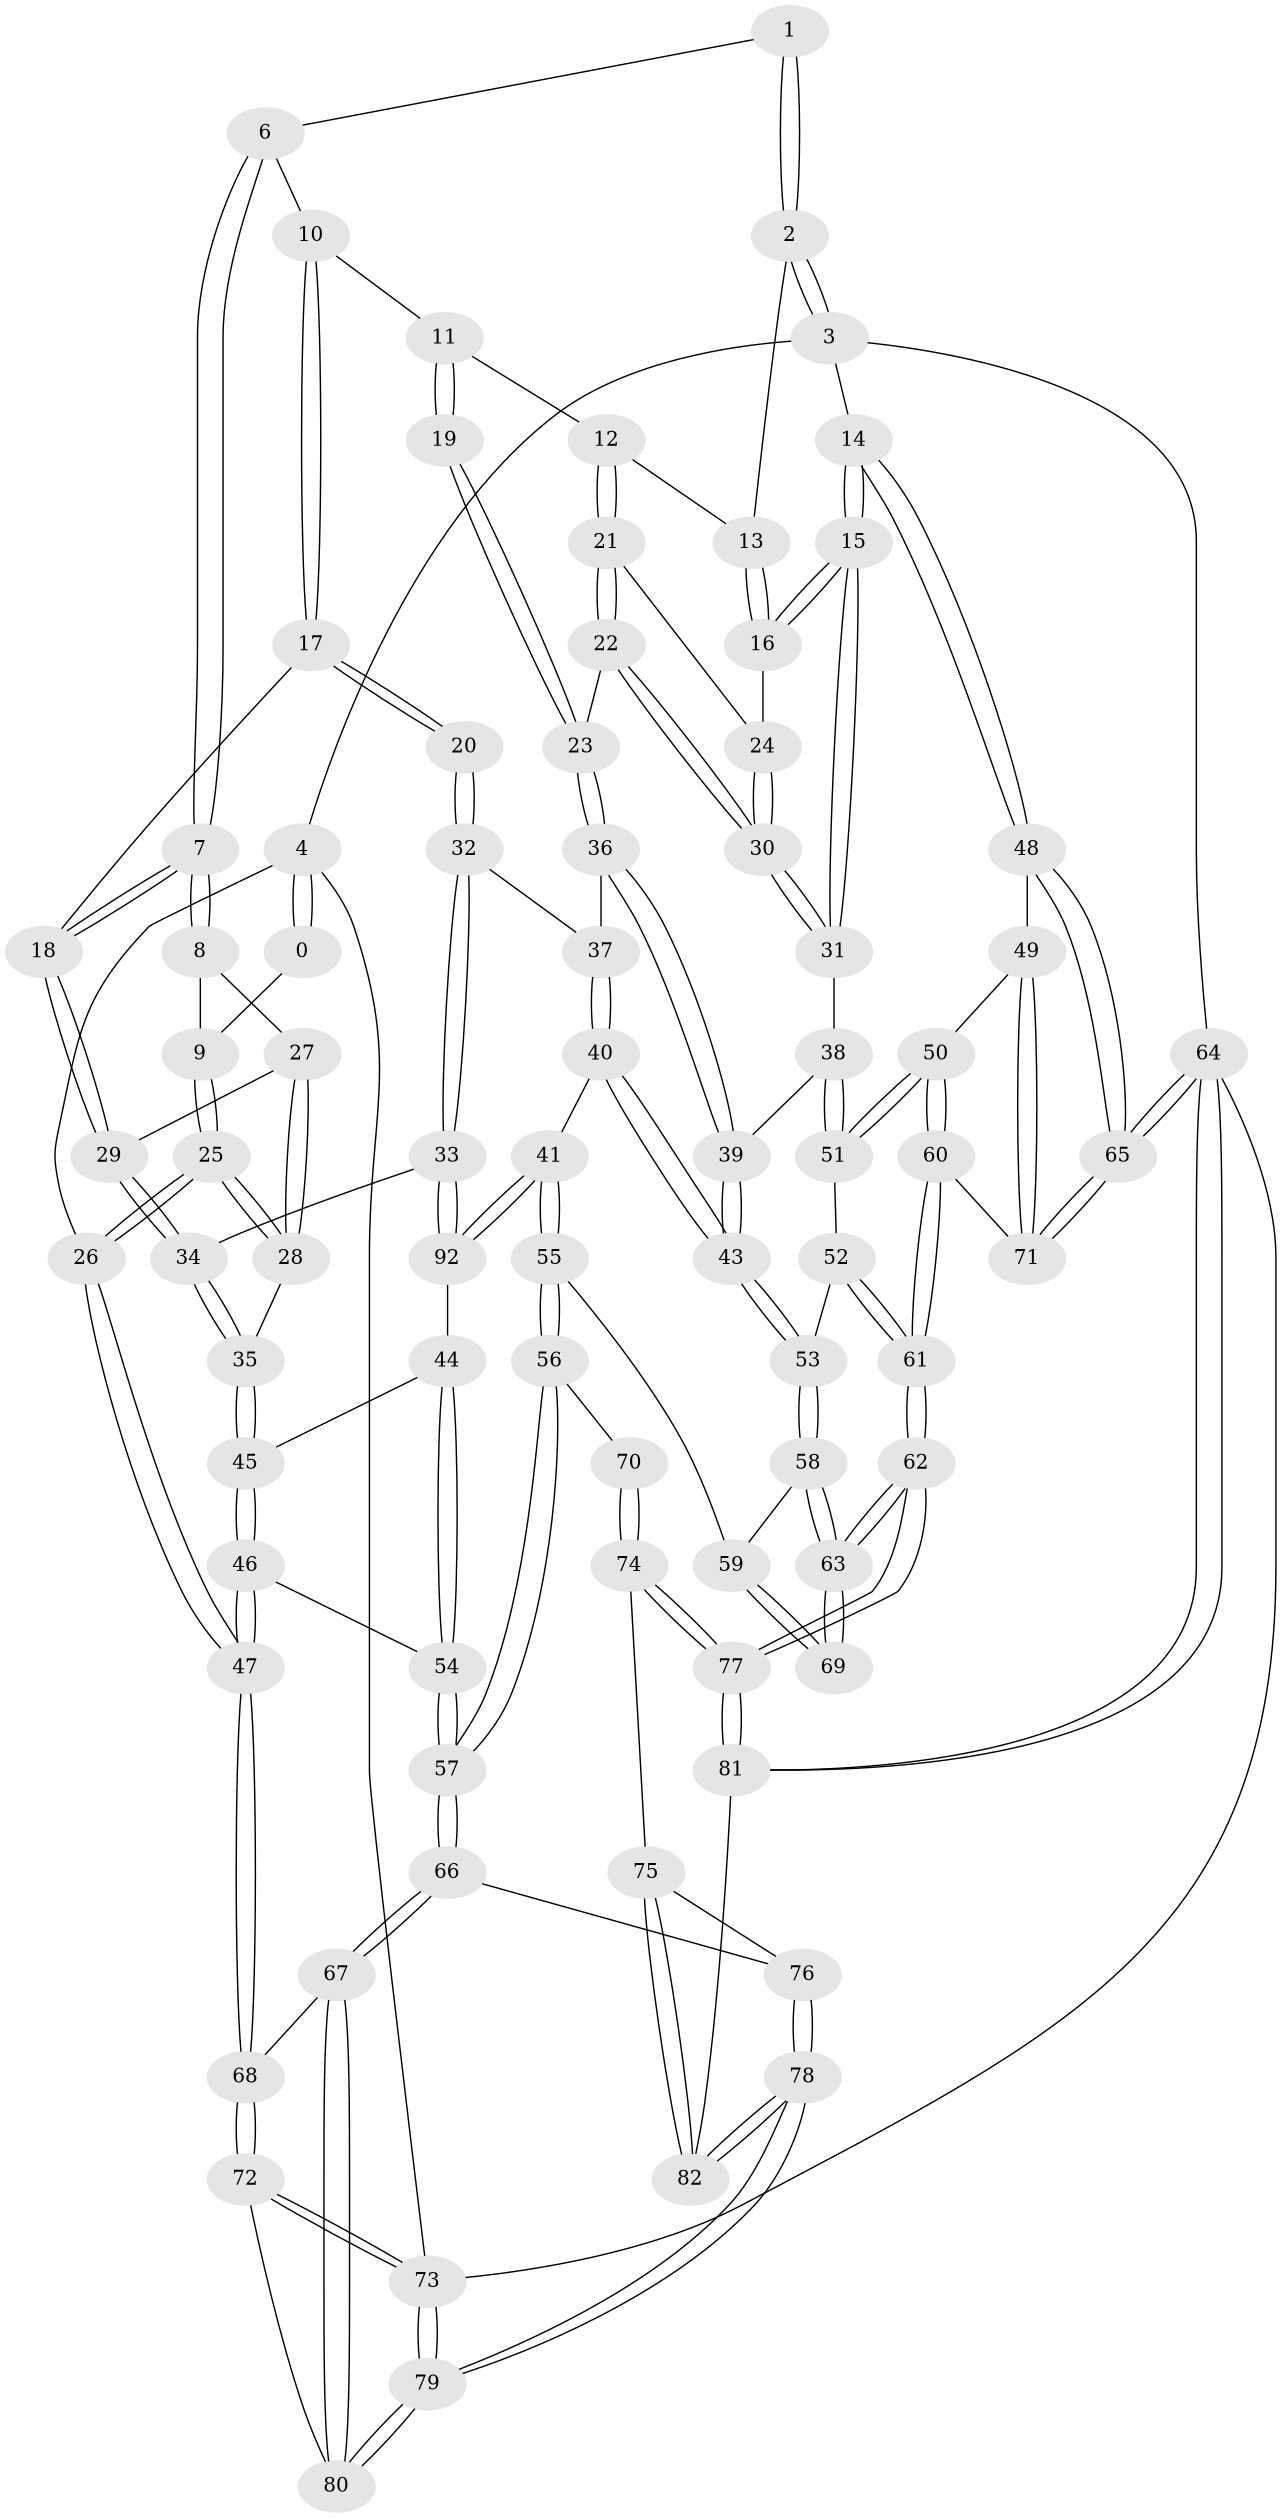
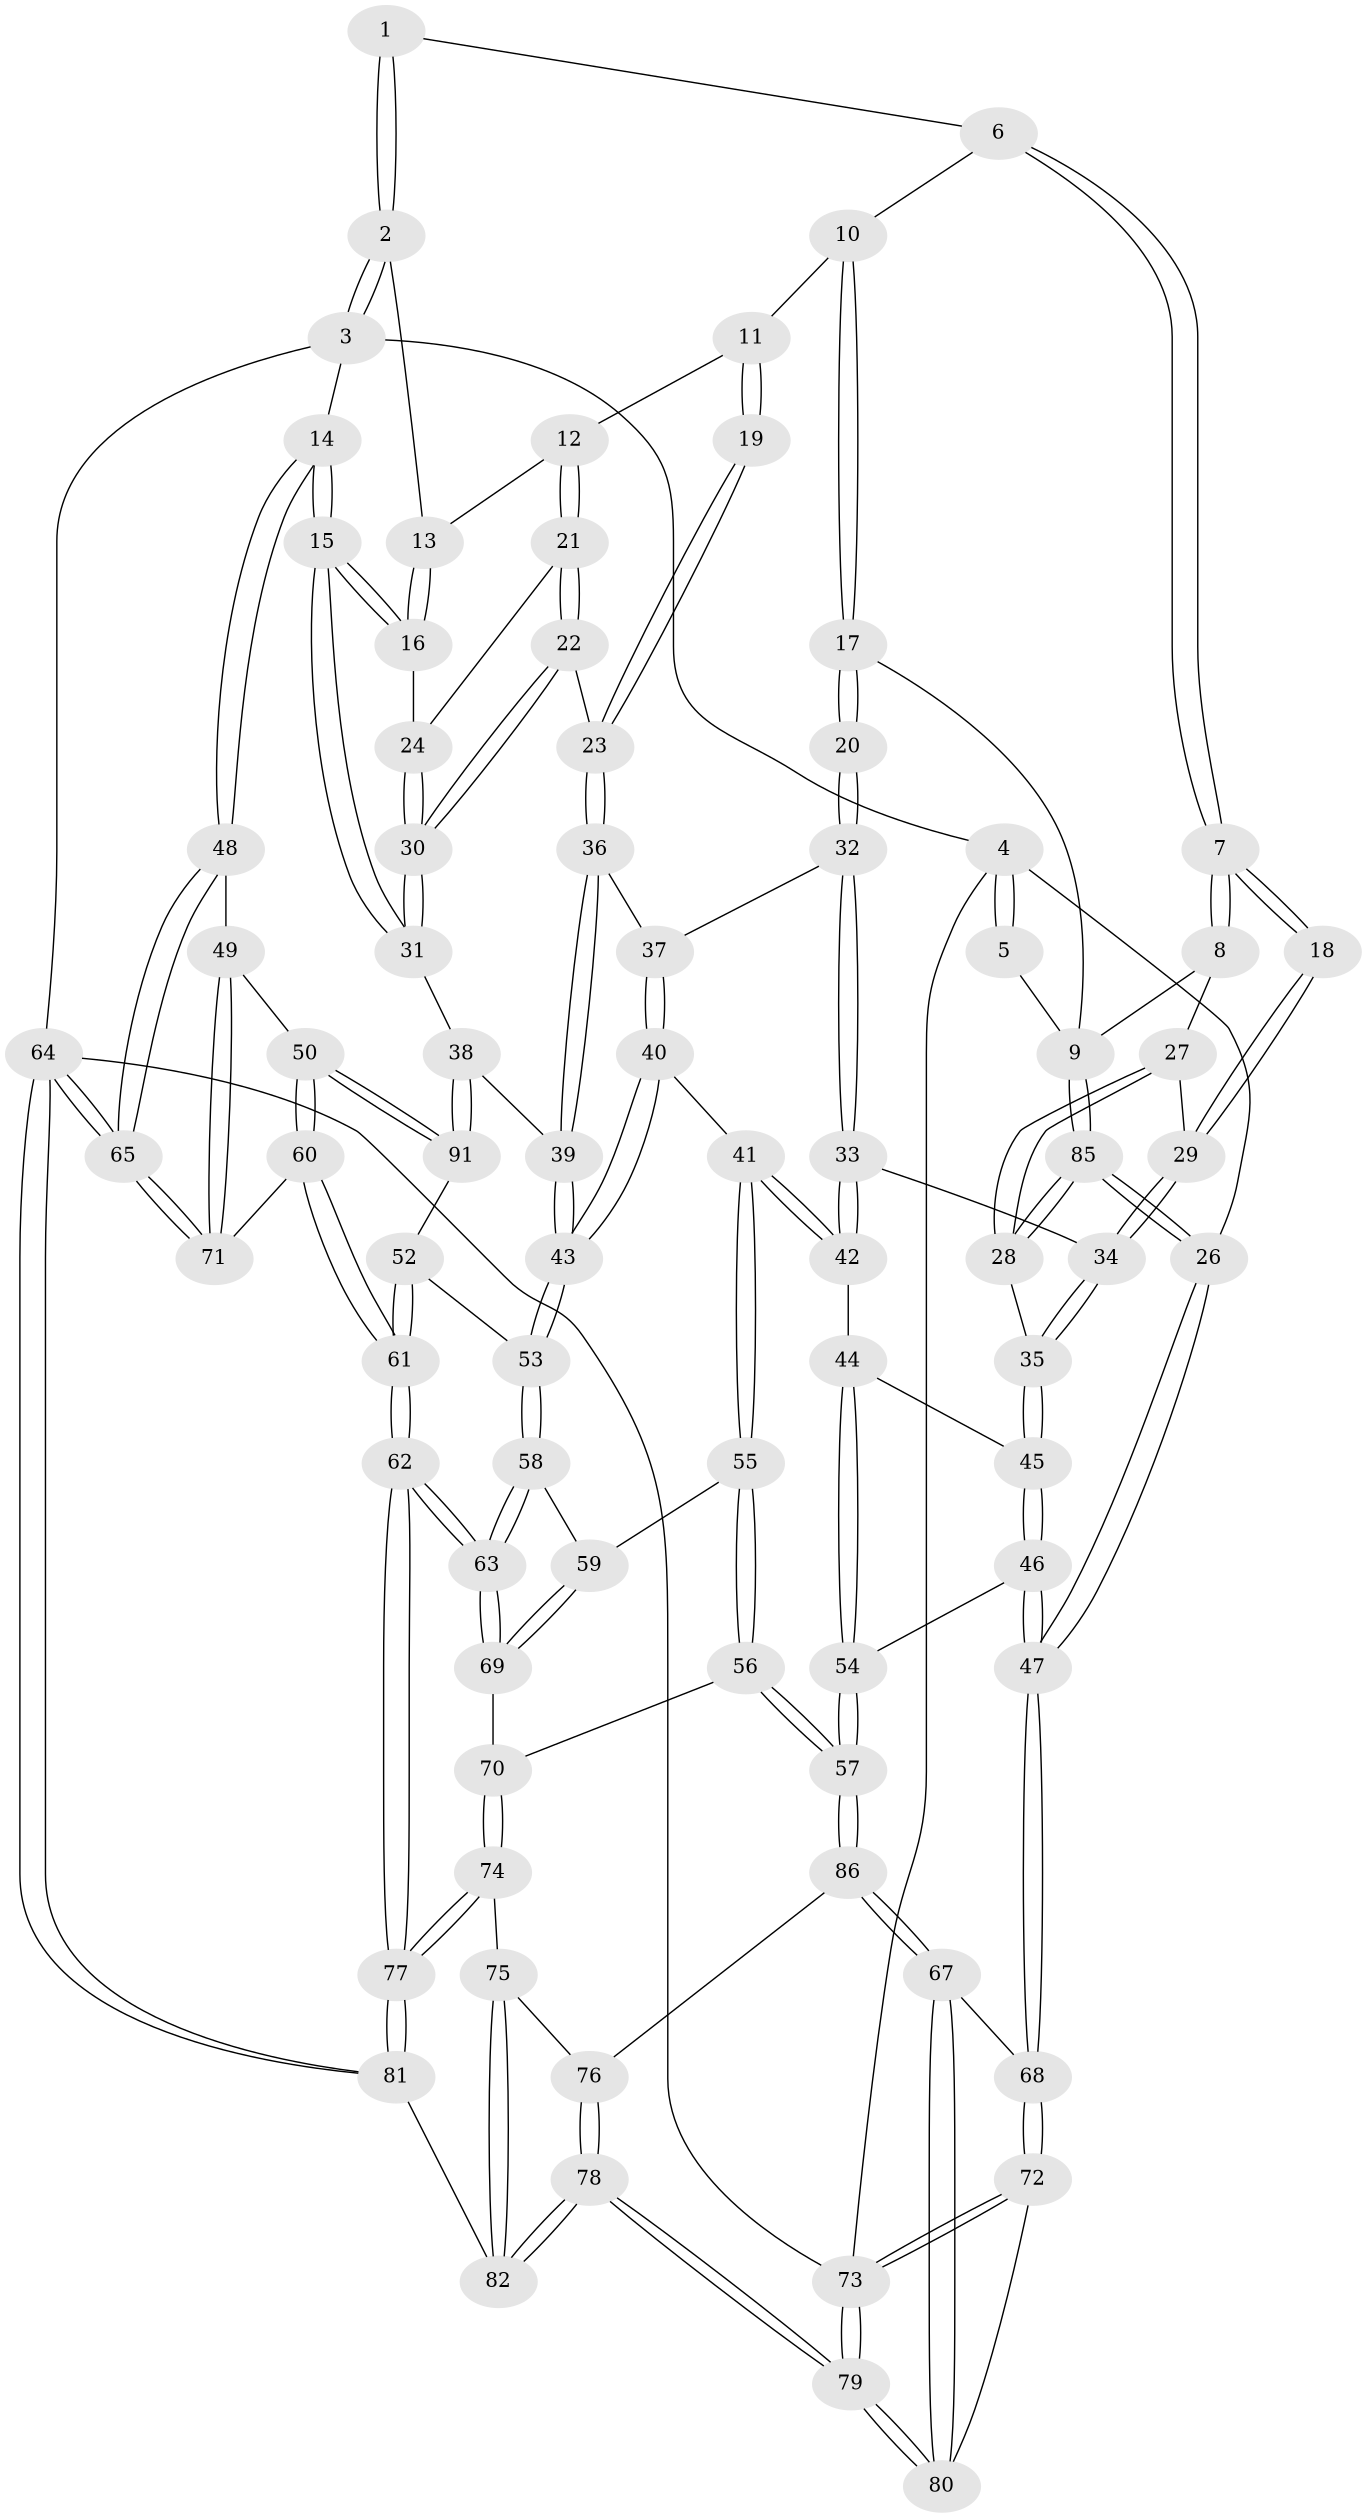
edge "17" -- "18": now "17" -- "9"
node "0": label "0" -> "5"
node "25": label "25" -> "85"
node "51": label "51" -> "91"
node "92": label "92" -> "42"
edge "69" -- "70": added
node "66": label "66" -> "86"
